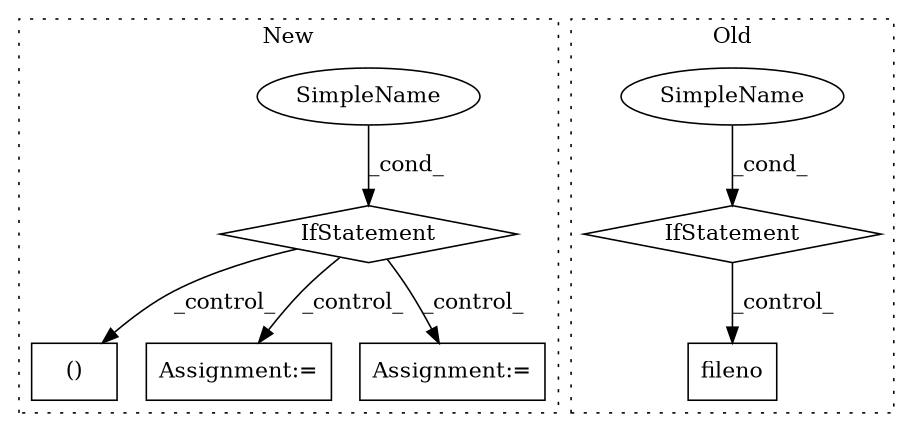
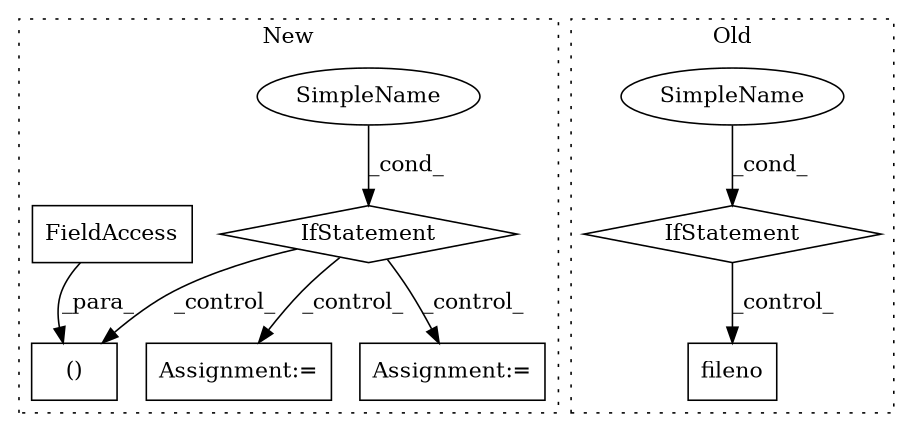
node "FieldAccess": added
